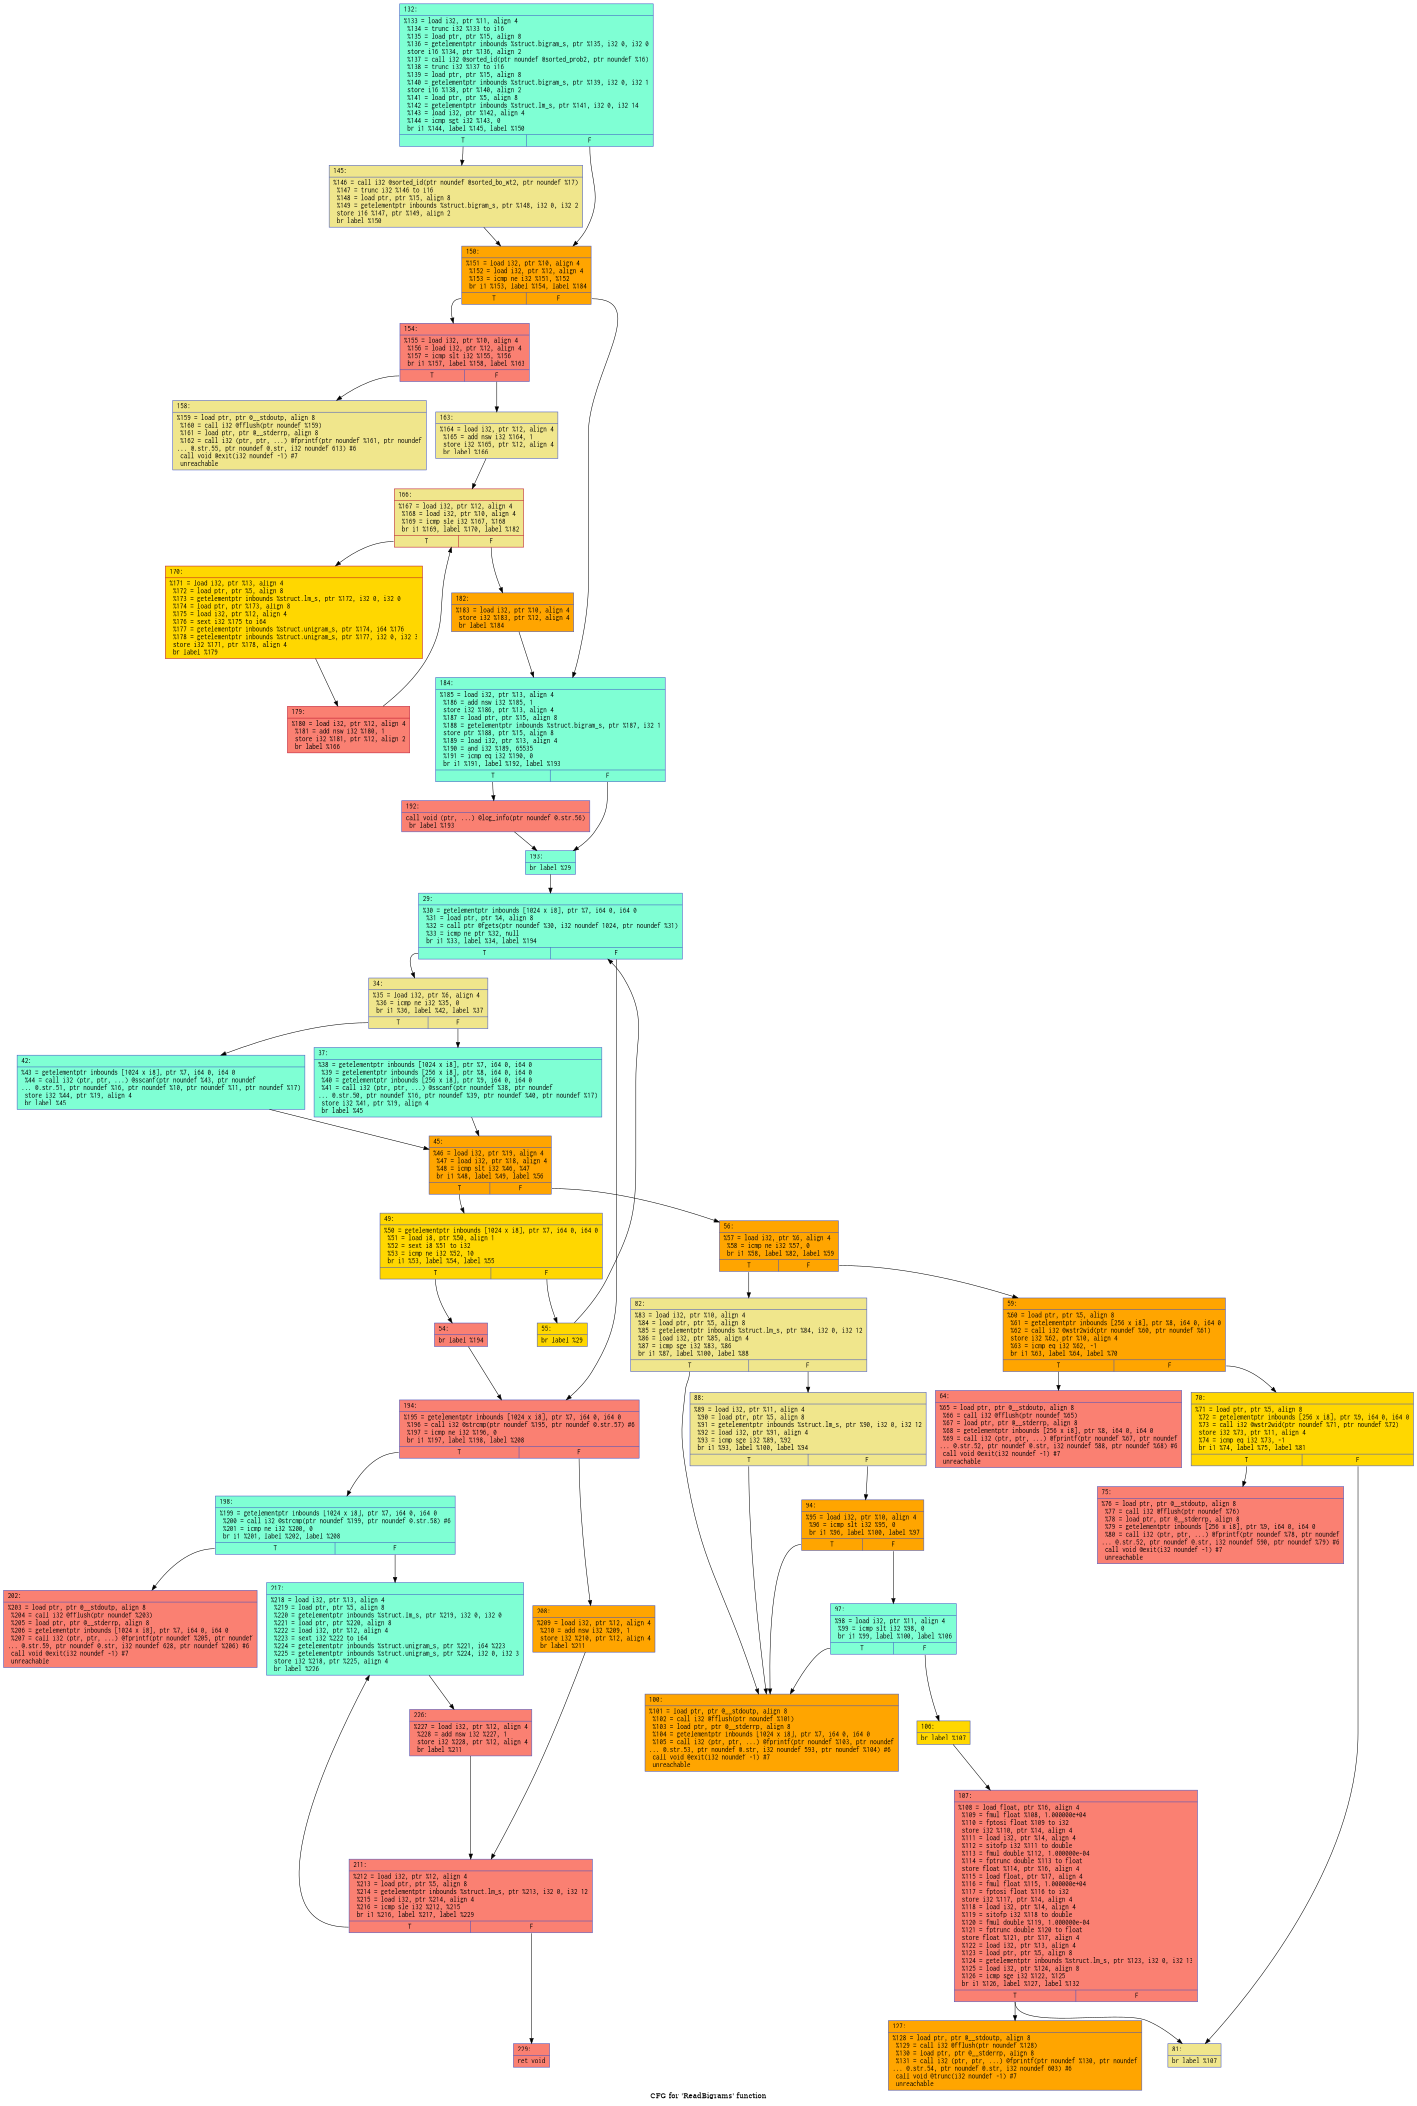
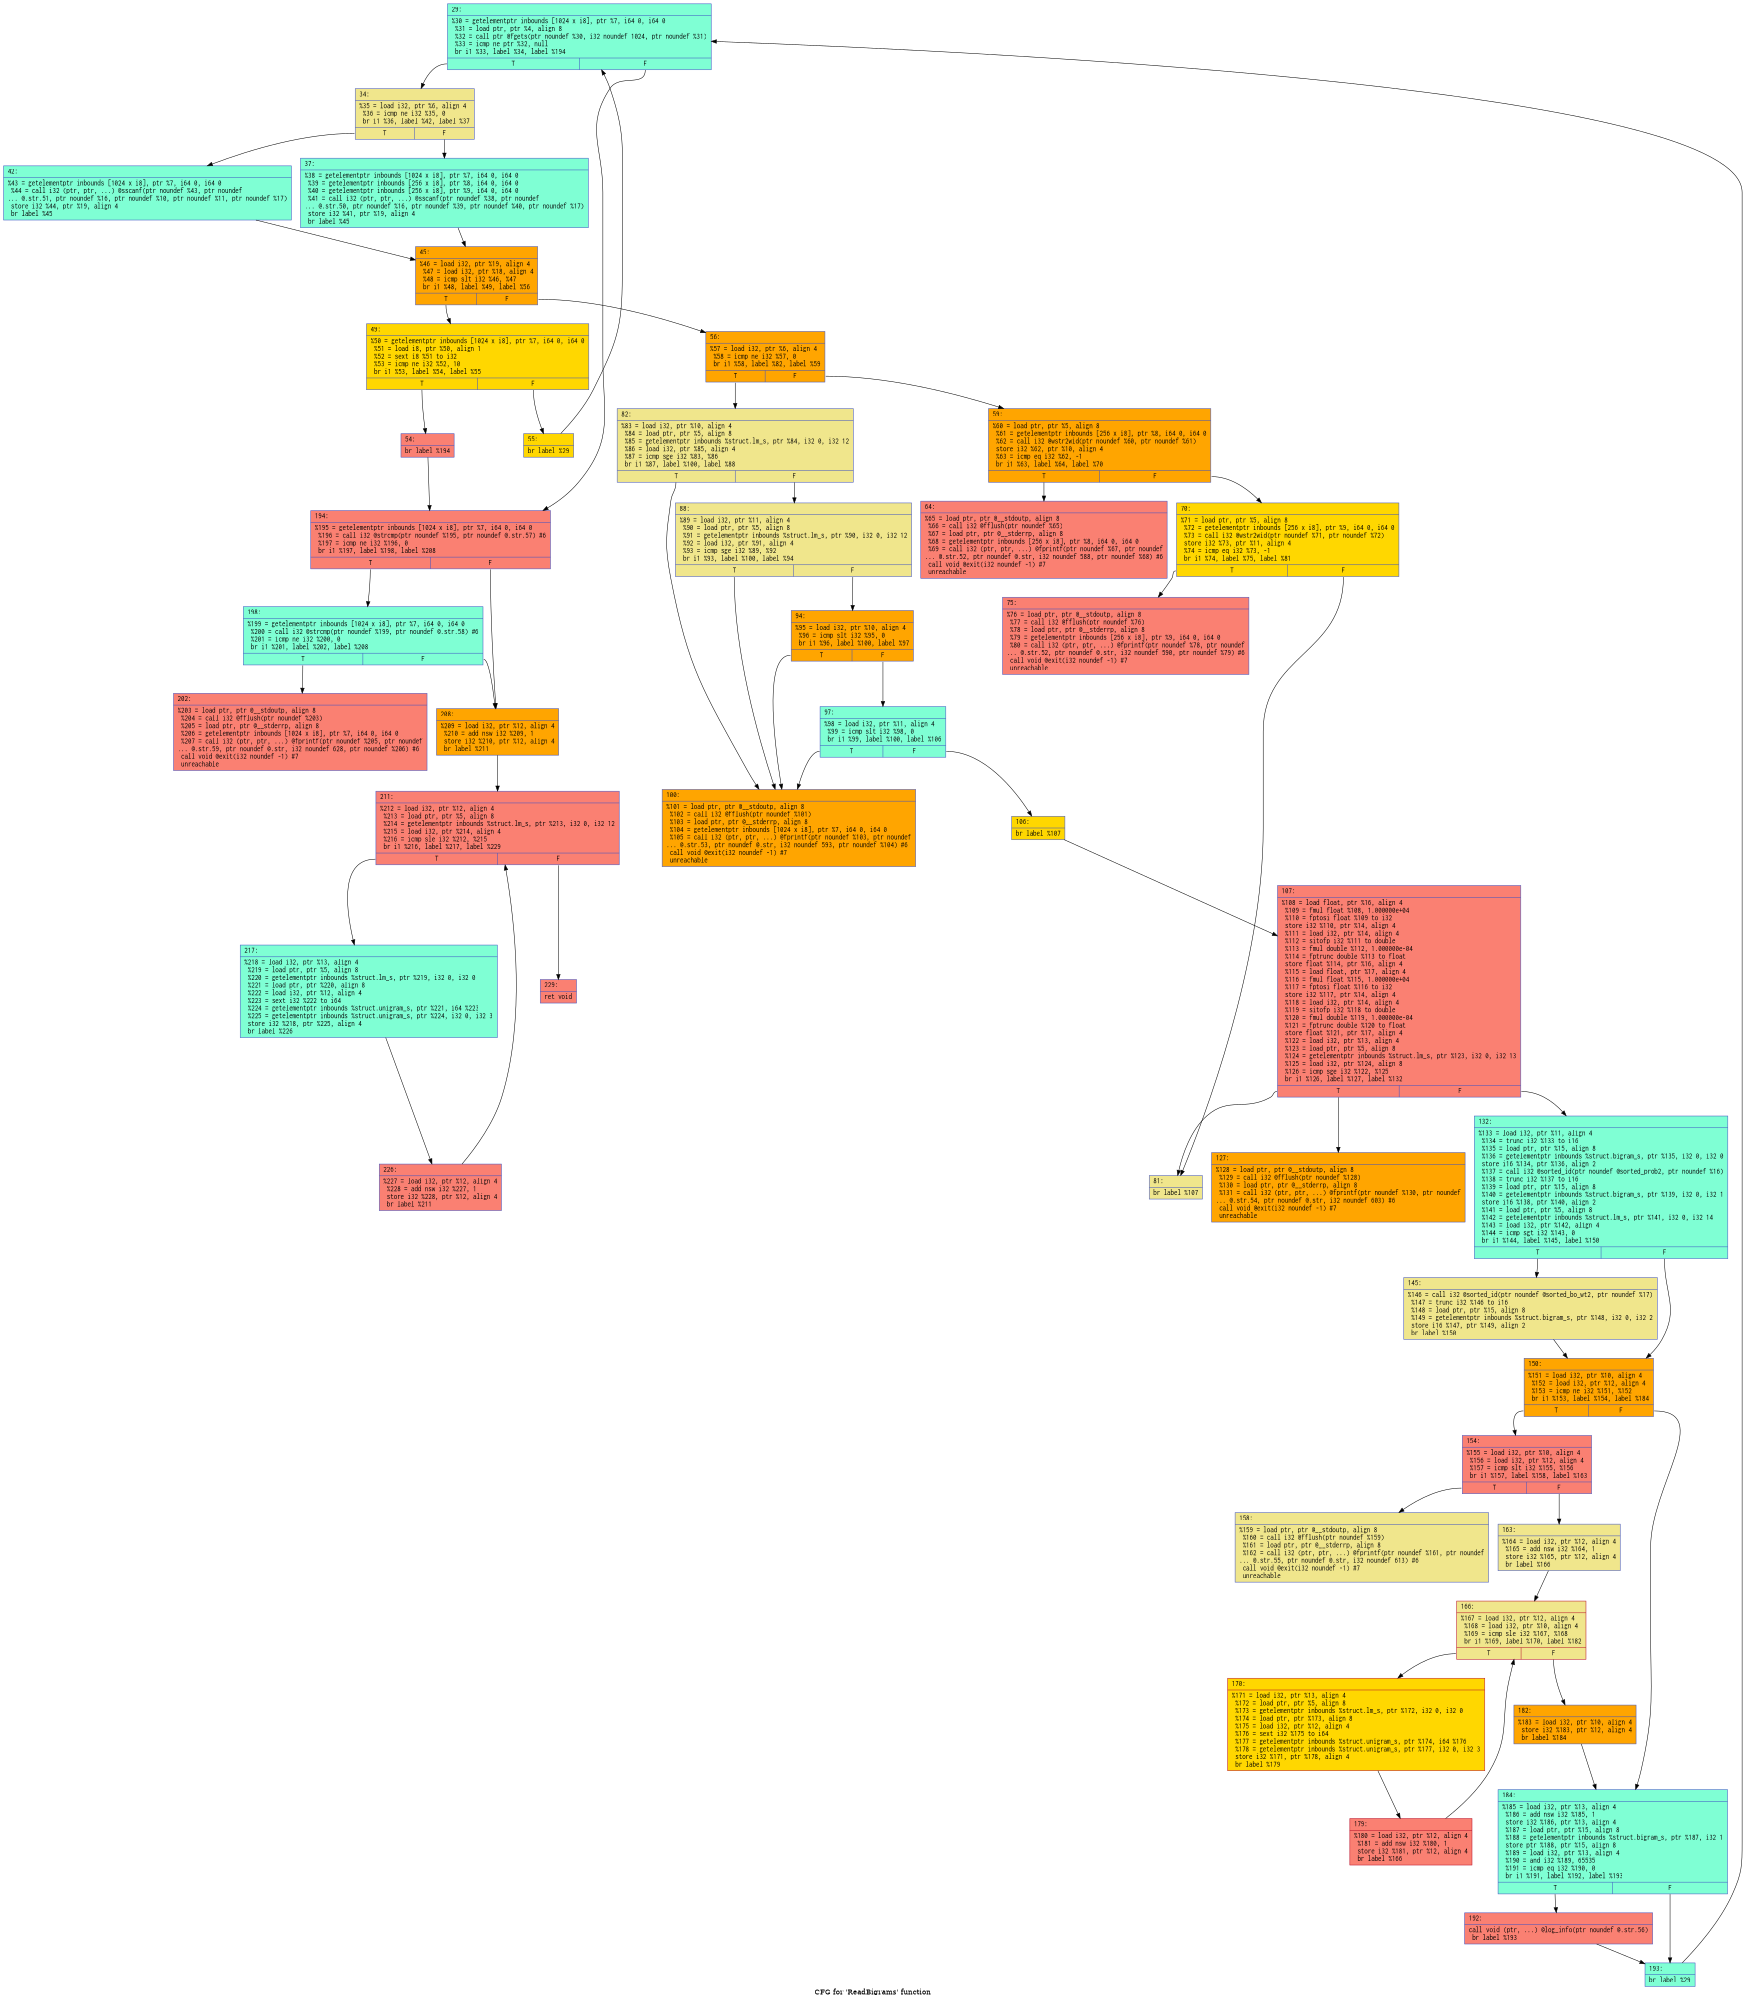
node "179:": text "store i32 %181, ptr %12, align 2" -> "store i32 %181, ptr %12, align 4"
edge "107:" -> "132:": added
edge "198:" -> "217:": now "198:" -> "208:"
node "127:": text "call void @trunc(i32 noundef -1) #7" -> "call void @exit(i32 noundef -1) #7"
